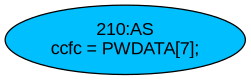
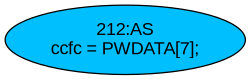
node "210:AS ccfc = PWDATA[7];": label "210:AS ccfc = PWDATA[7];" -> "212:AS ccfc = PWDATA[7];"
